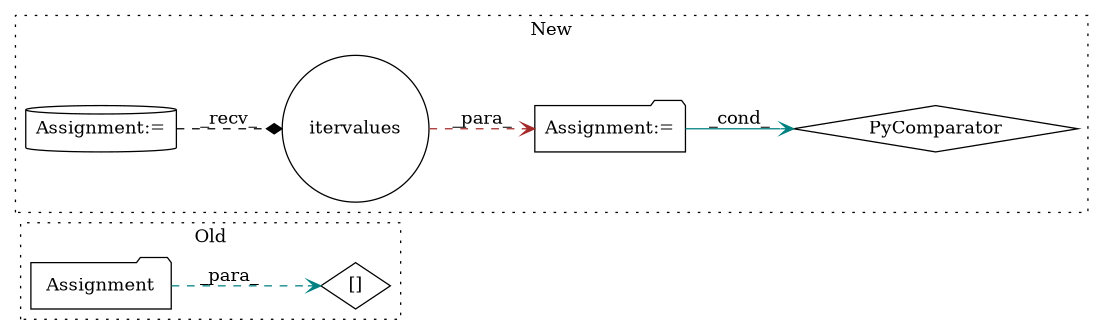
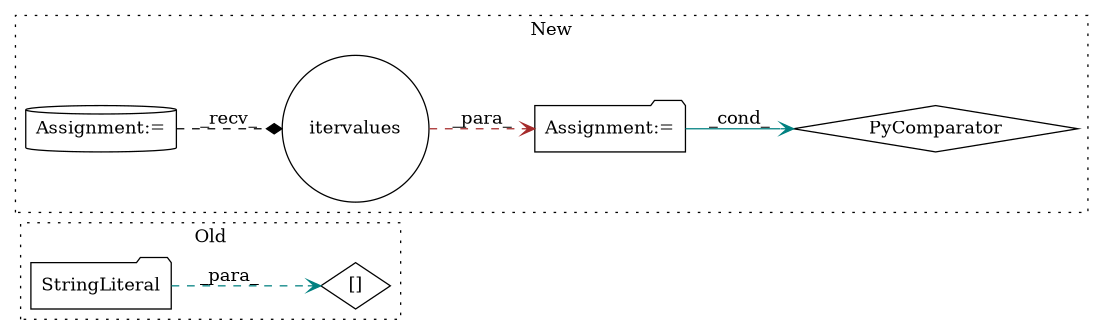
node "Assignment": label "Assignment" -> "StringLiteral"
